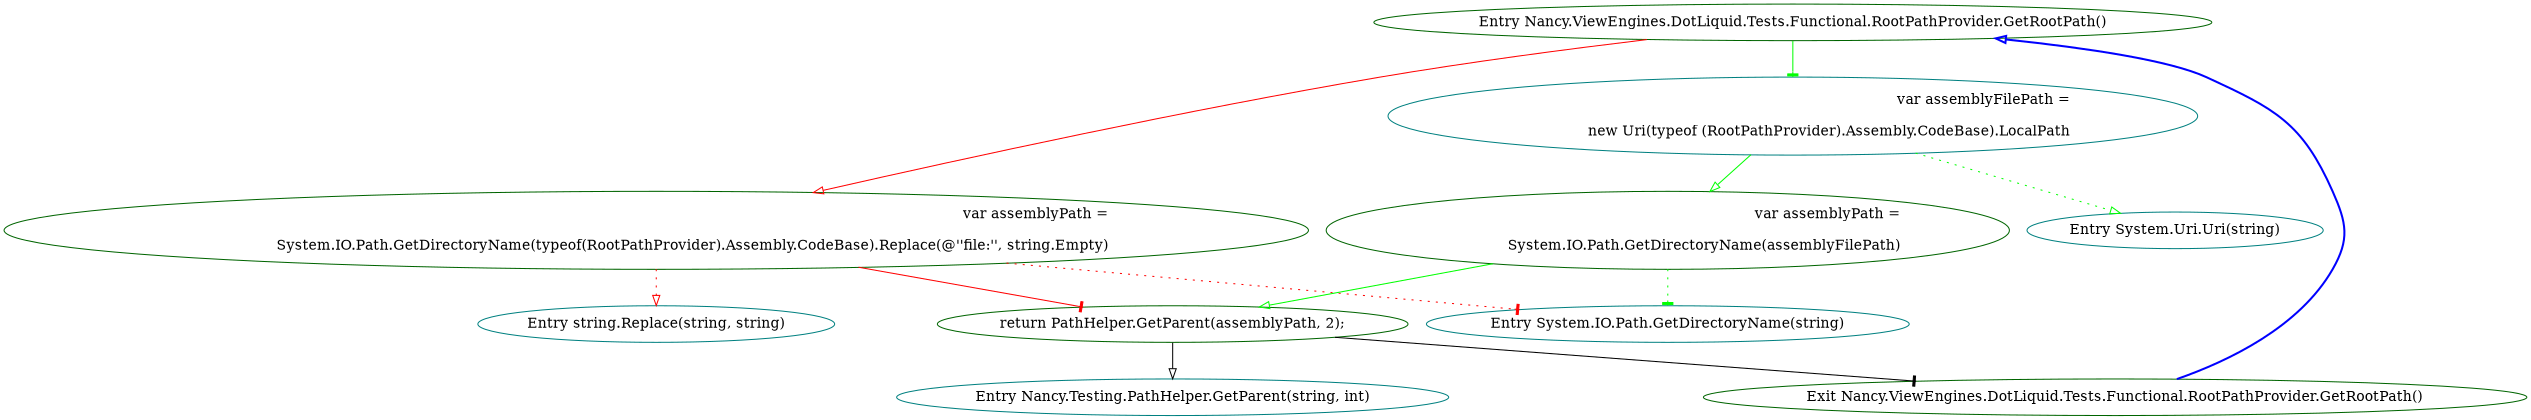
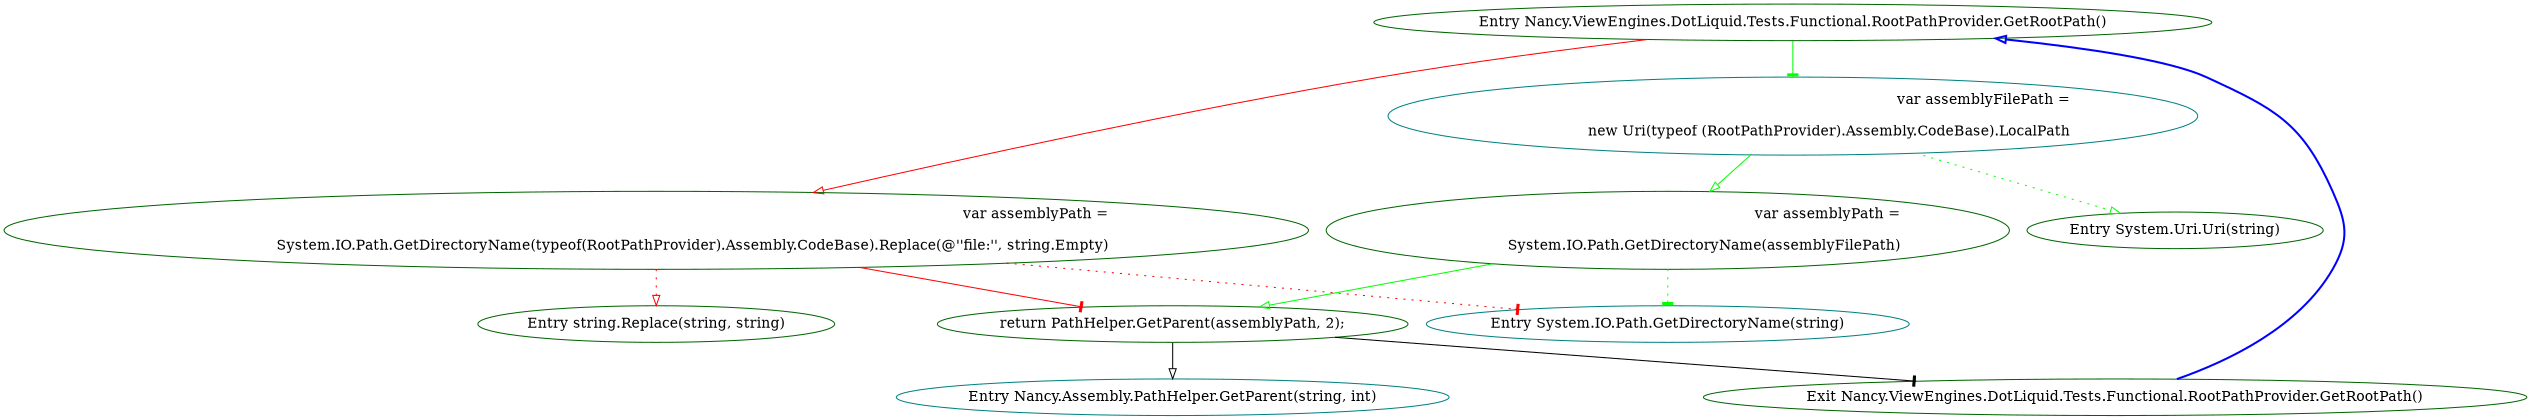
node "Entry System.Uri.Uri(string)": color teal -> darkgreen
node "Entry string.Replace(string, string)": color teal -> darkgreen
node "Entry Nancy.Testing.PathHelper.GetParent(string, int)": label "Entry Nancy.Testing.PathHelper.GetParent(string, int)" -> "Entry Nancy.Assembly.PathHelper.GetParent(string, int)"
